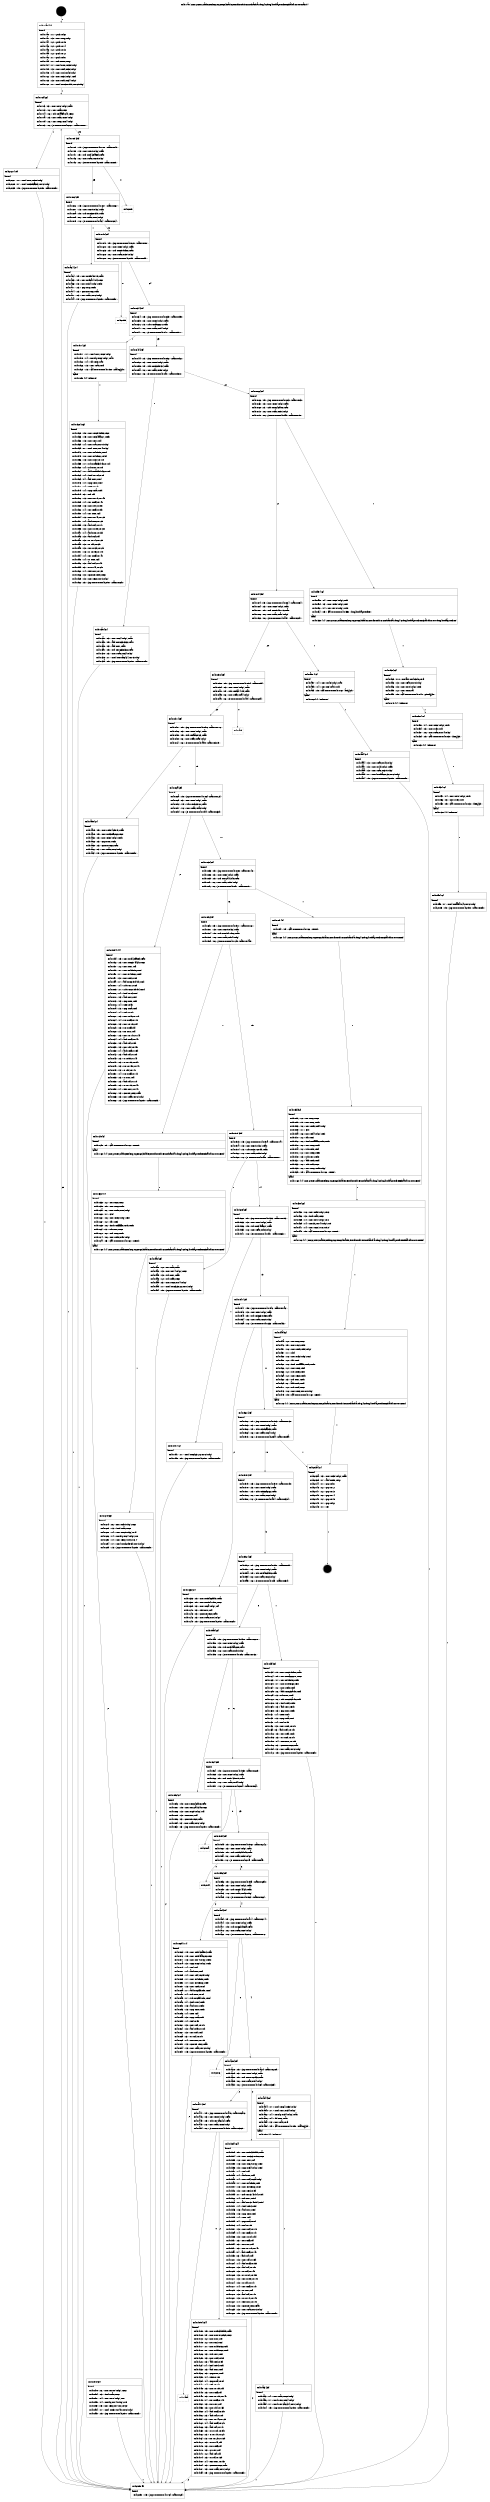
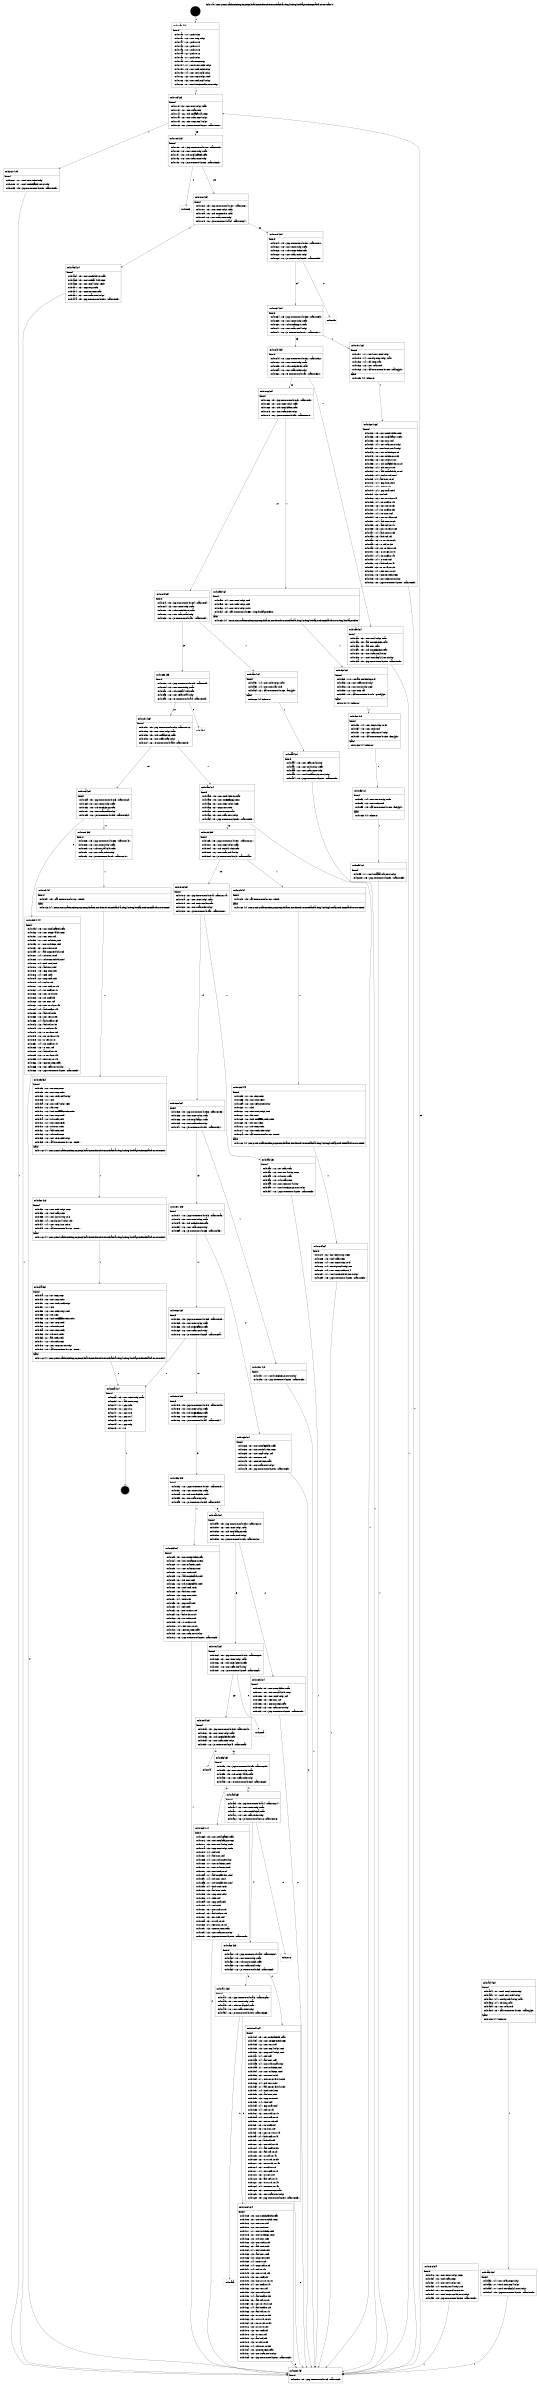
edge "0x4018e3 [25]" -> "0x4018fc [25]": now "0x401ab9 [27]" -> "0x4018fc [25]"
